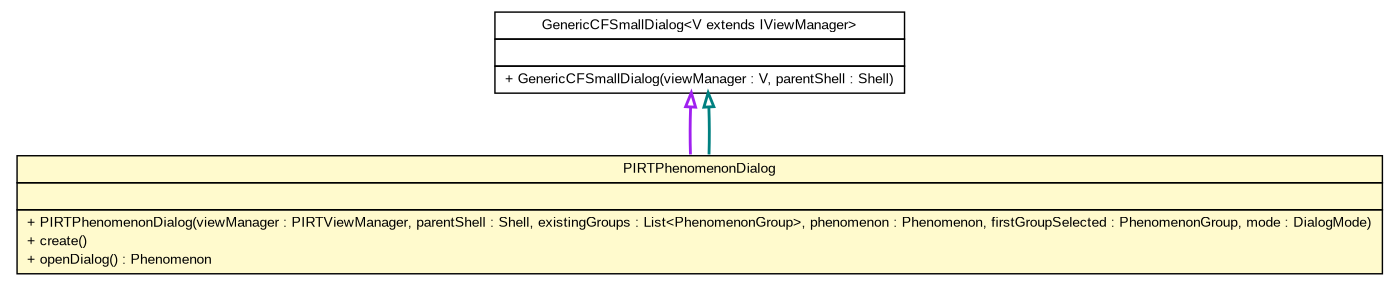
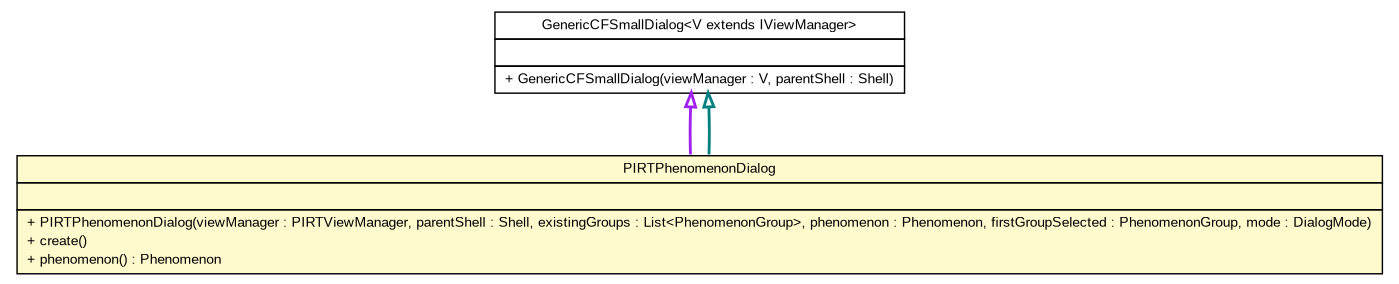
node "PIRTPhenomenonDialog": text "+ openDialog() : Phenomenon" -> "+ phenomenon() : Phenomenon"
